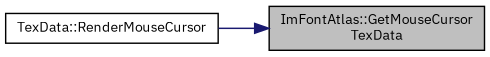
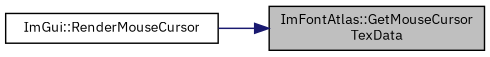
node "TexData::RenderMouseCursor": label "TexData::RenderMouseCursor" -> "ImGui::RenderMouseCursor"
